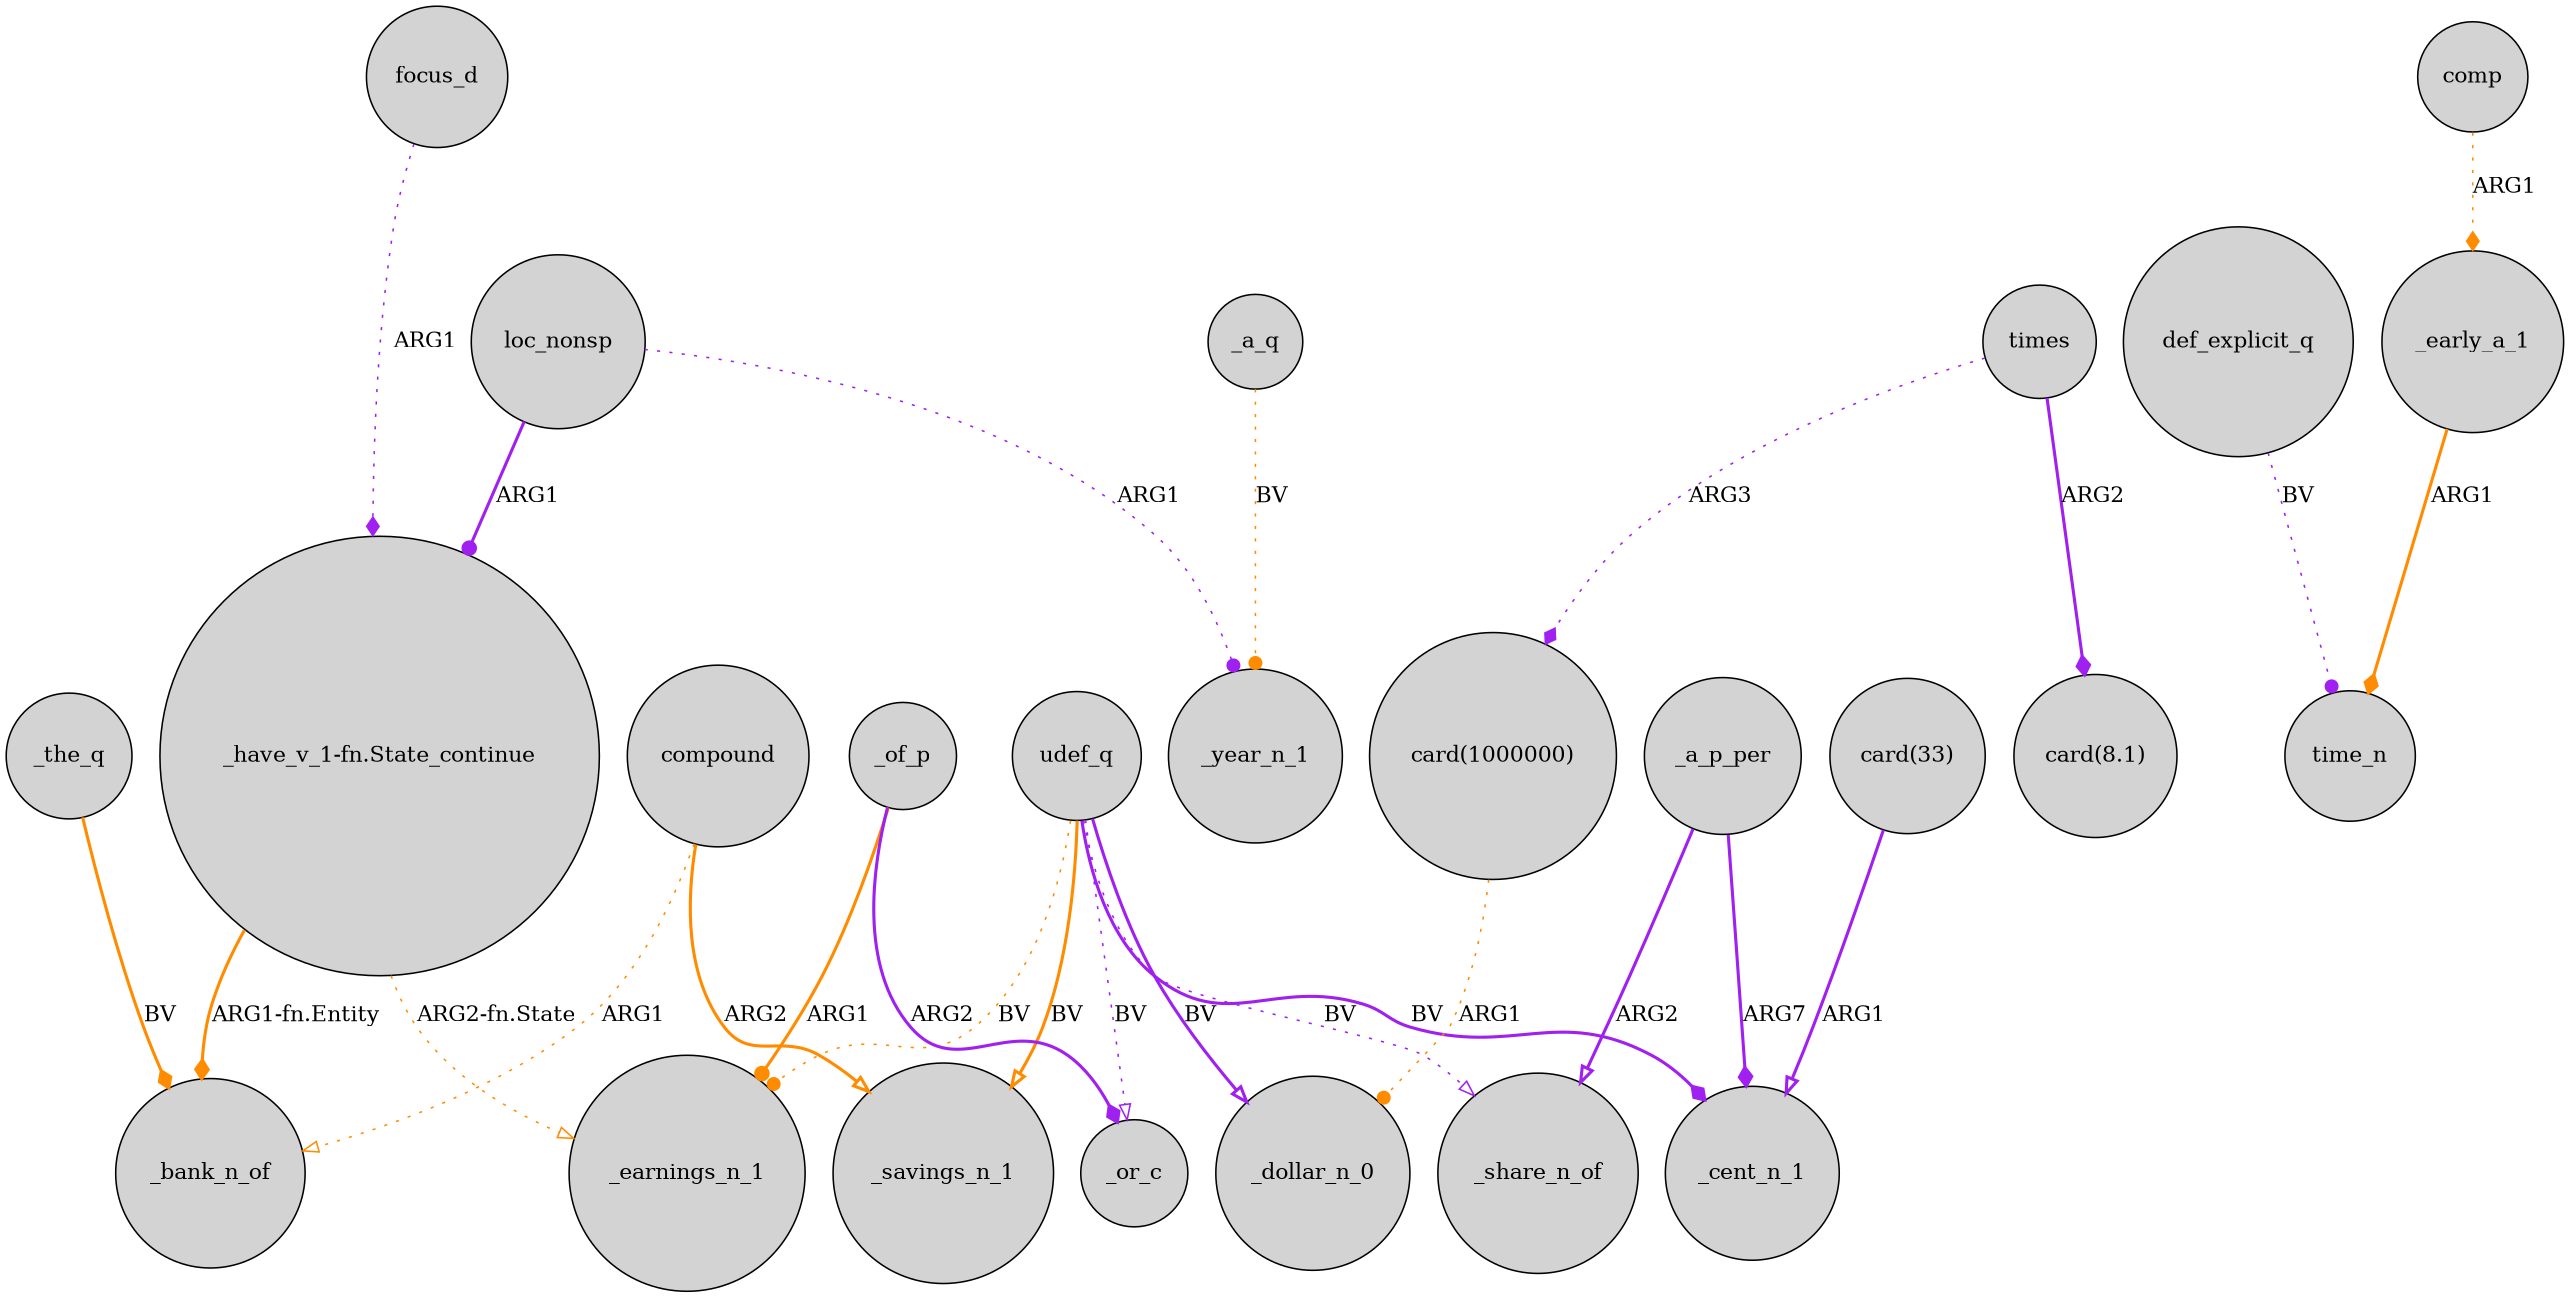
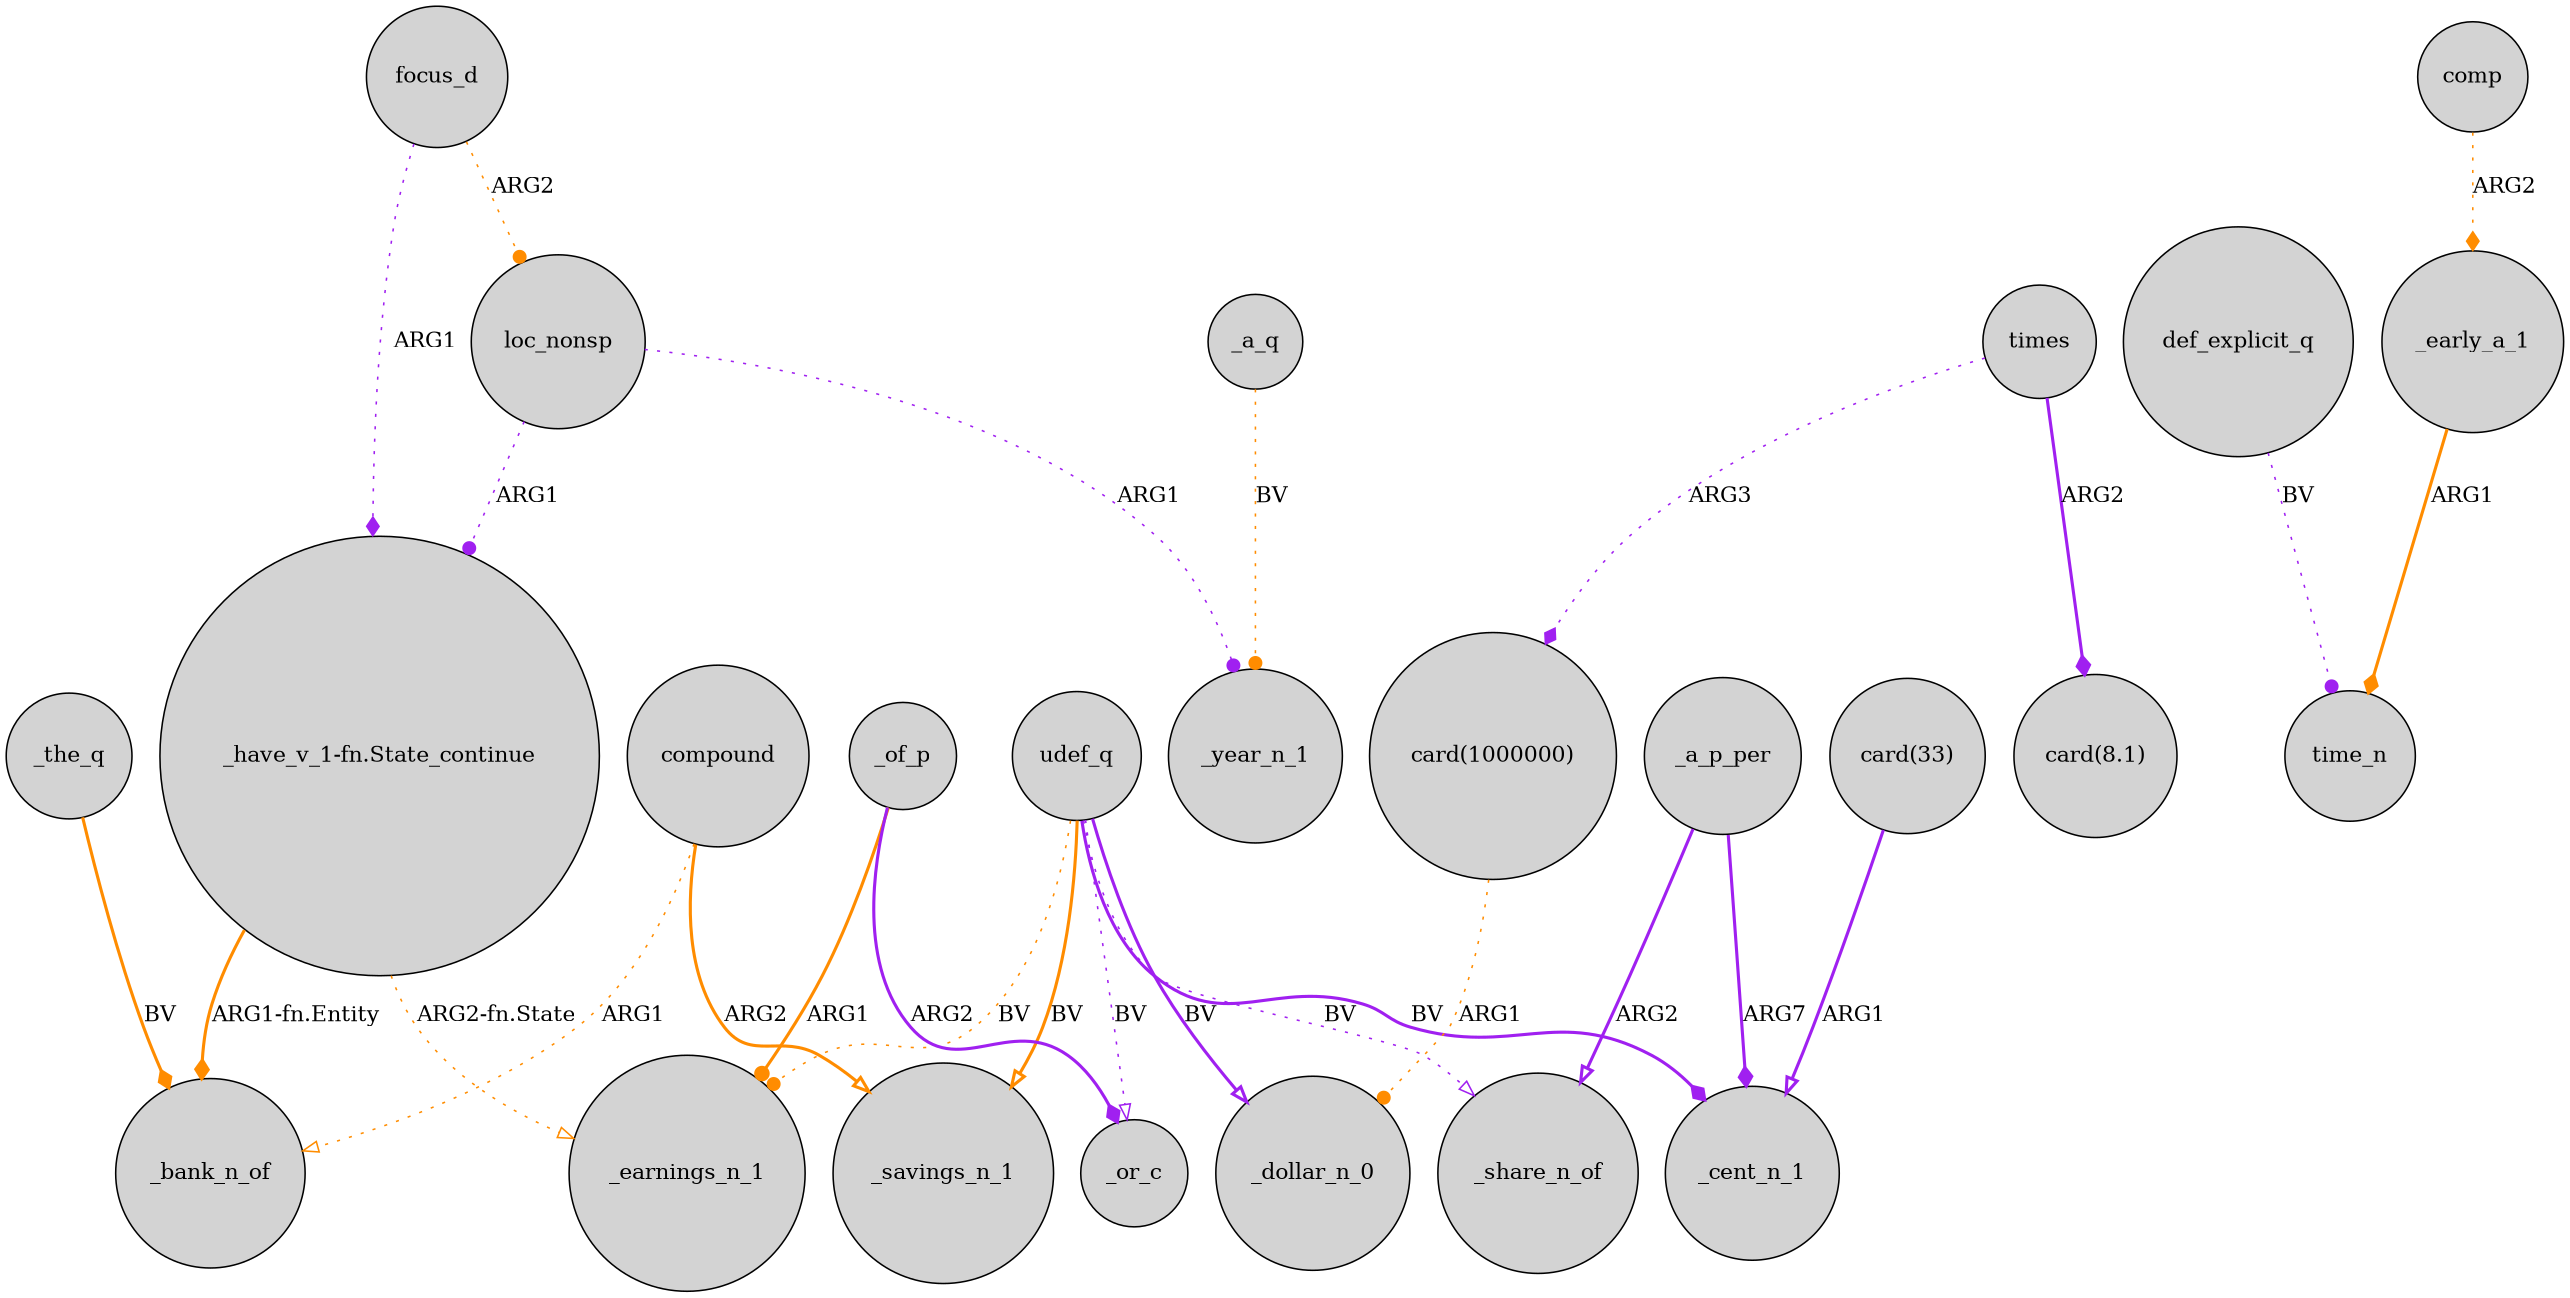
edge "comp" -> "_early_a_1": label "ARG1" -> "ARG2"
edge "focus_d" -> "loc_nonsp": added, label "ARG2"
edge "loc_nonsp" -> "_have_v_1-fn.State_continue": style bold -> dotted
